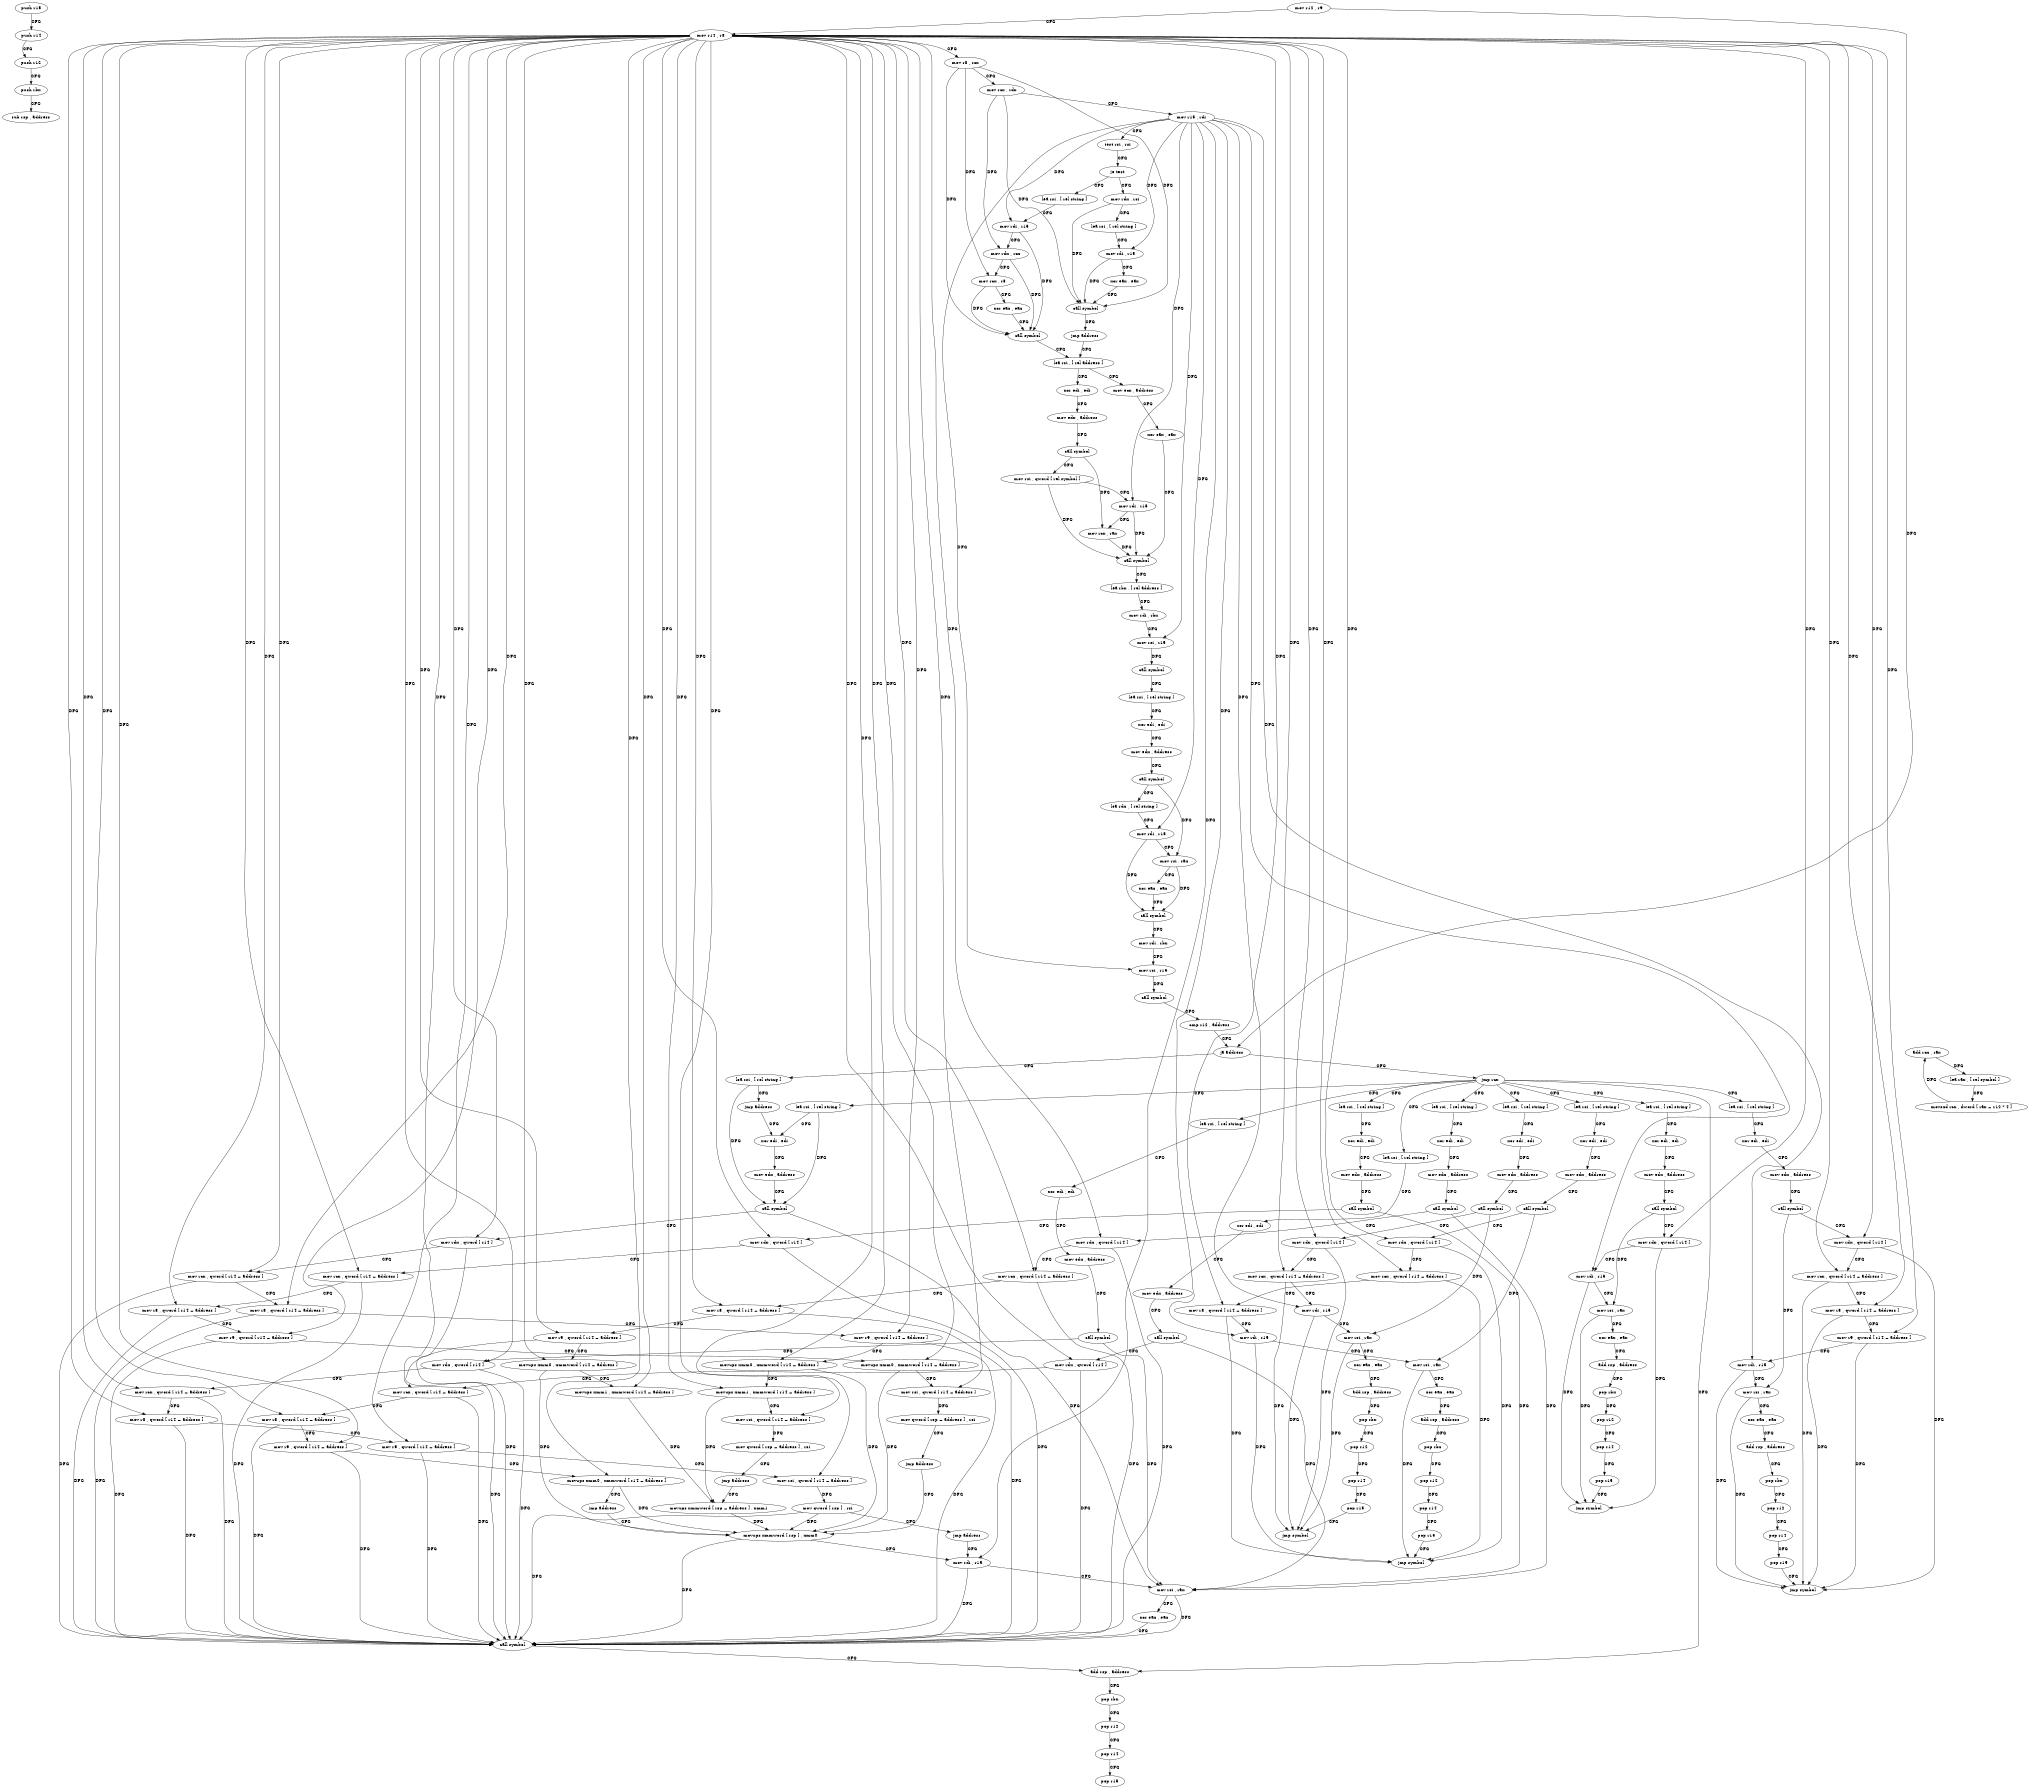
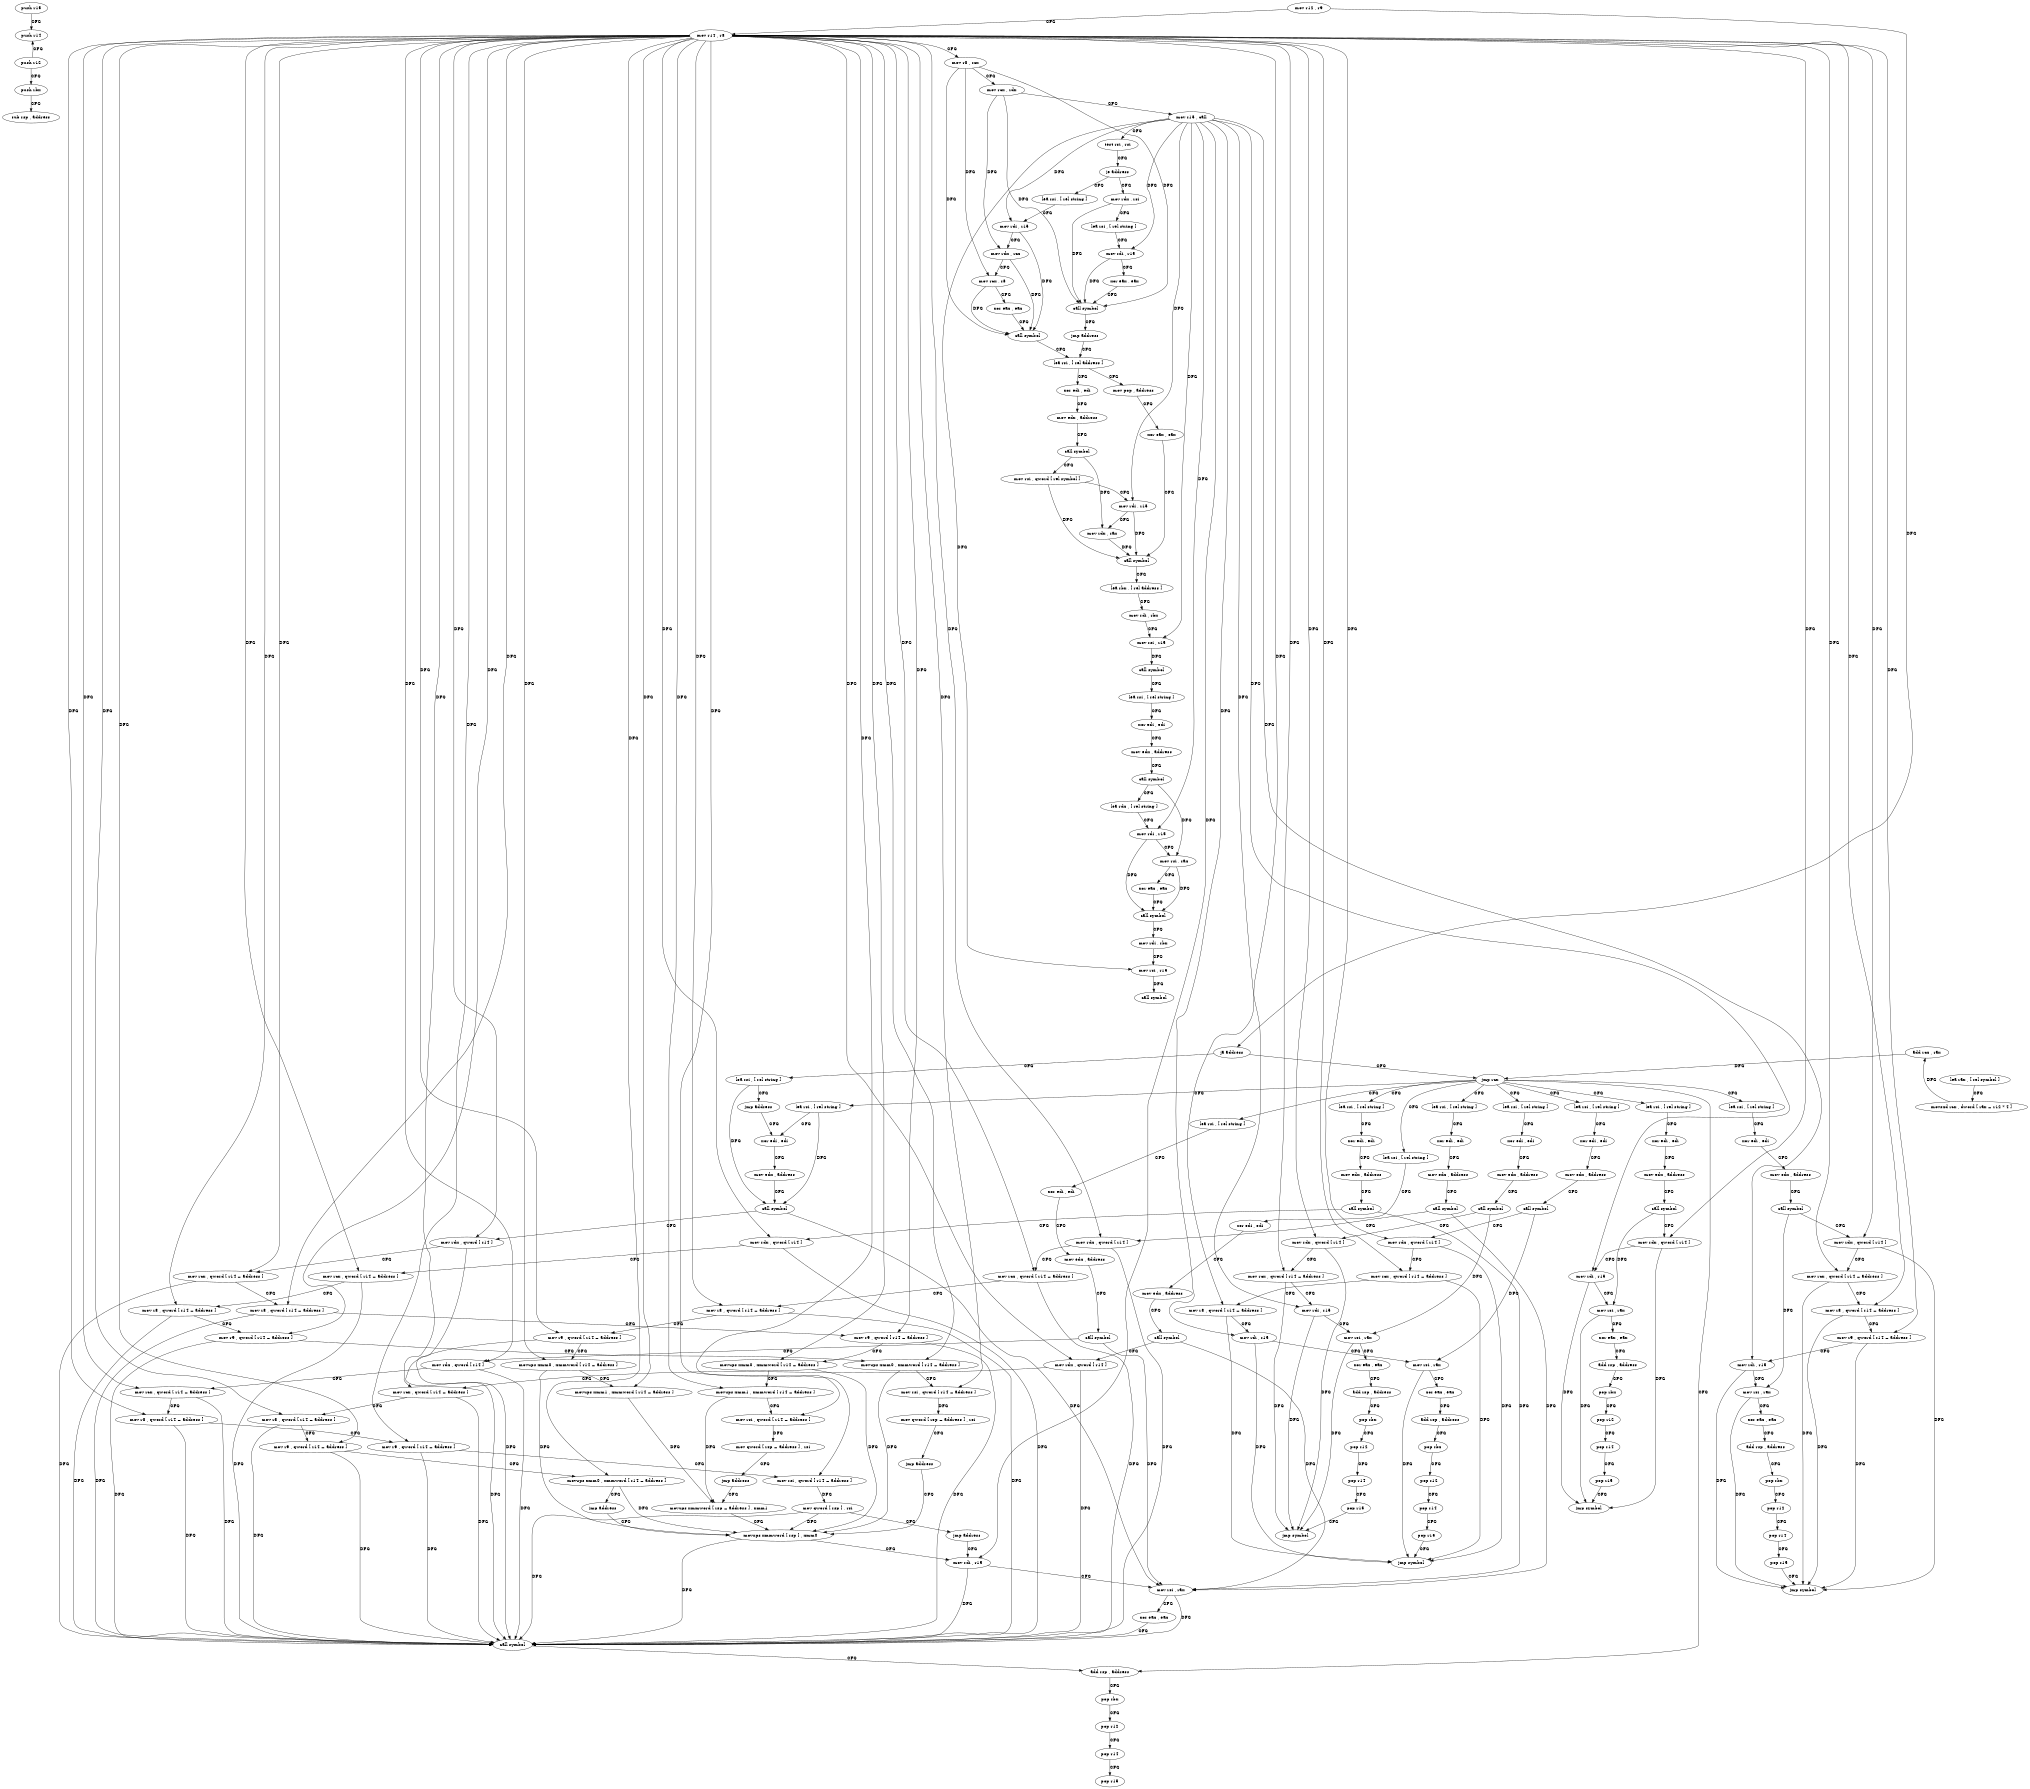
edge "push r14" -> "push r12": reversed
node "mov r15 , rdi": label "mov r15 , rdi" -> "mov r15 , call"
node "je test": label "je test" -> "je address"
node "mov ecx , address": label "mov ecx , address" -> "mov pop , address"
node "mov rcx , rax": label "mov rcx , rax" -> "mov rdx , rax"
node "cmp r12 , address": removed
edge "add rcx , rax" -> "lea rax , [ rel symbol ]": now "add rcx , rax" -> "jmp rcx"
edge "movups xmmword [ rsp + address ] , xmm1" -> "movups xmmword [ rsp ] , xmm0": label "DFG" -> "CFG"
